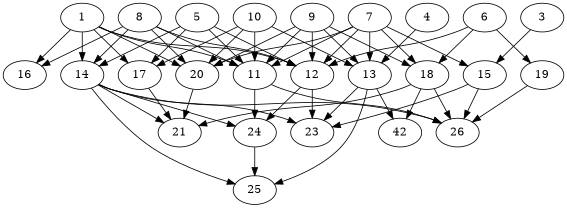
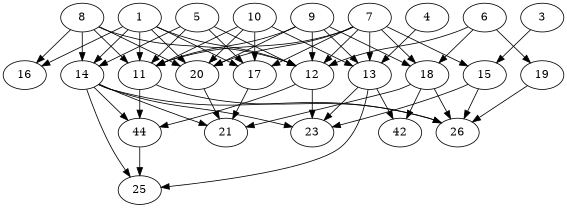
edge "7" -> "17": added
node "24": label "24" -> "44"
